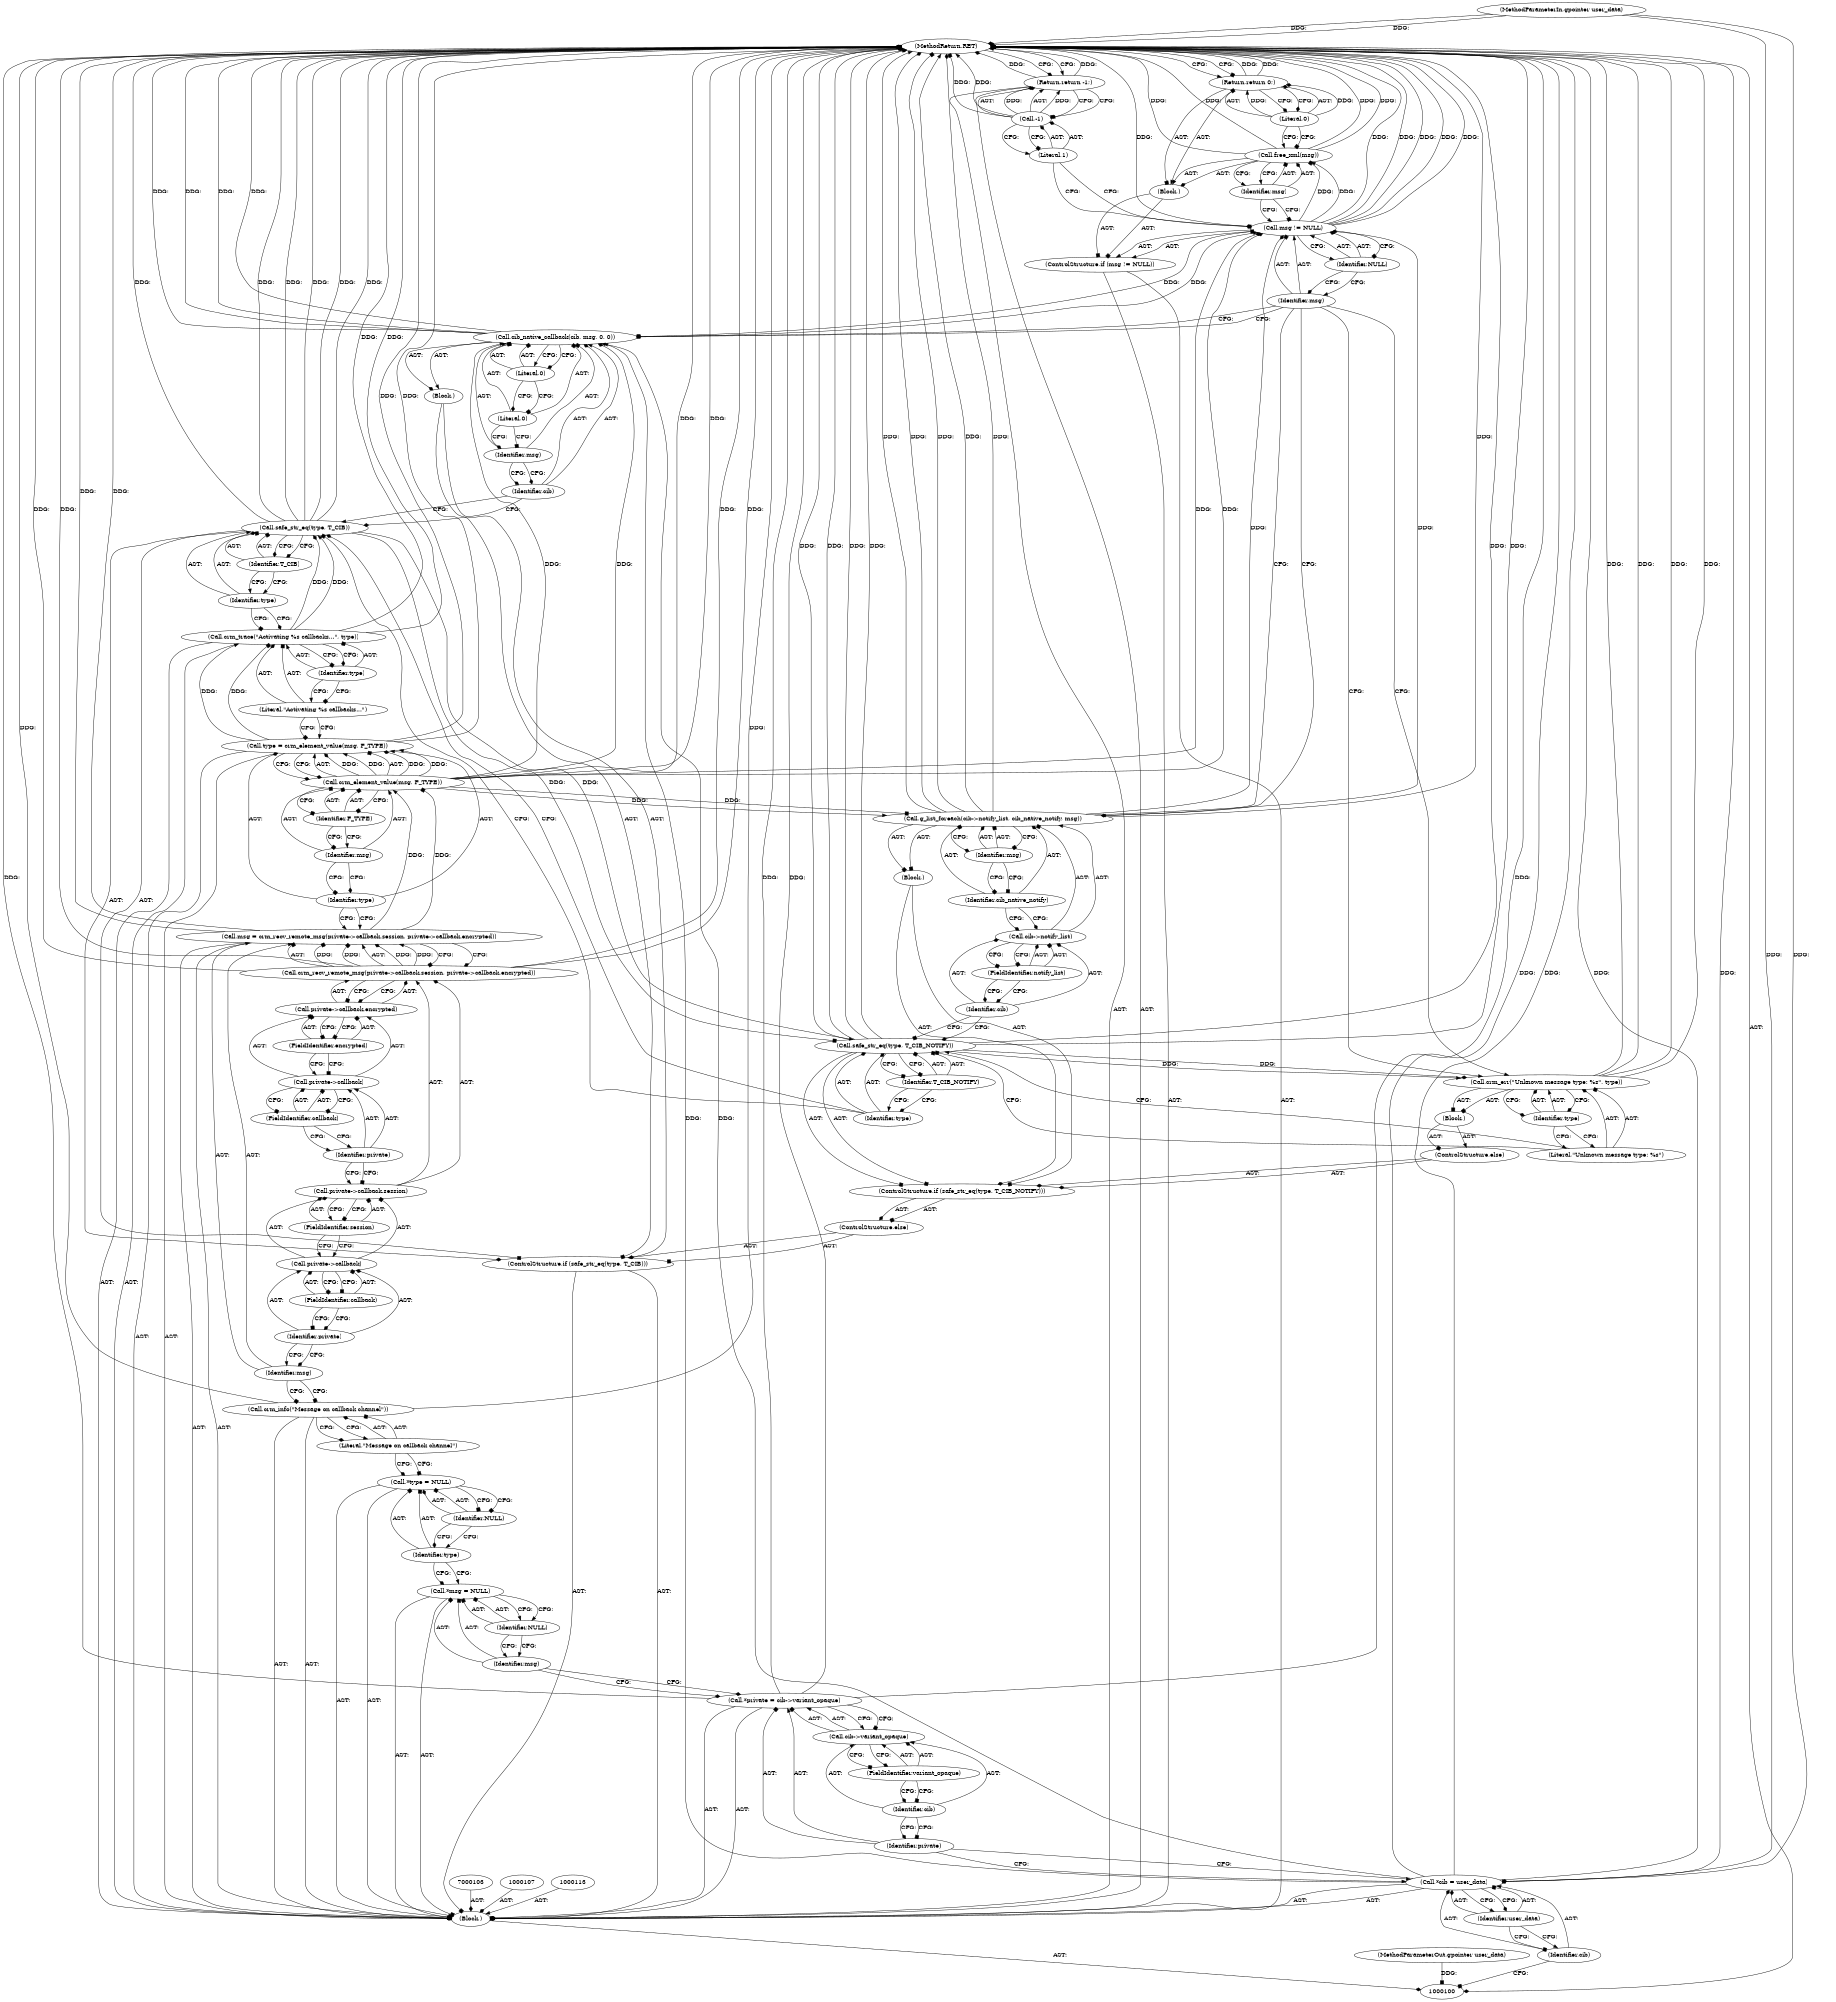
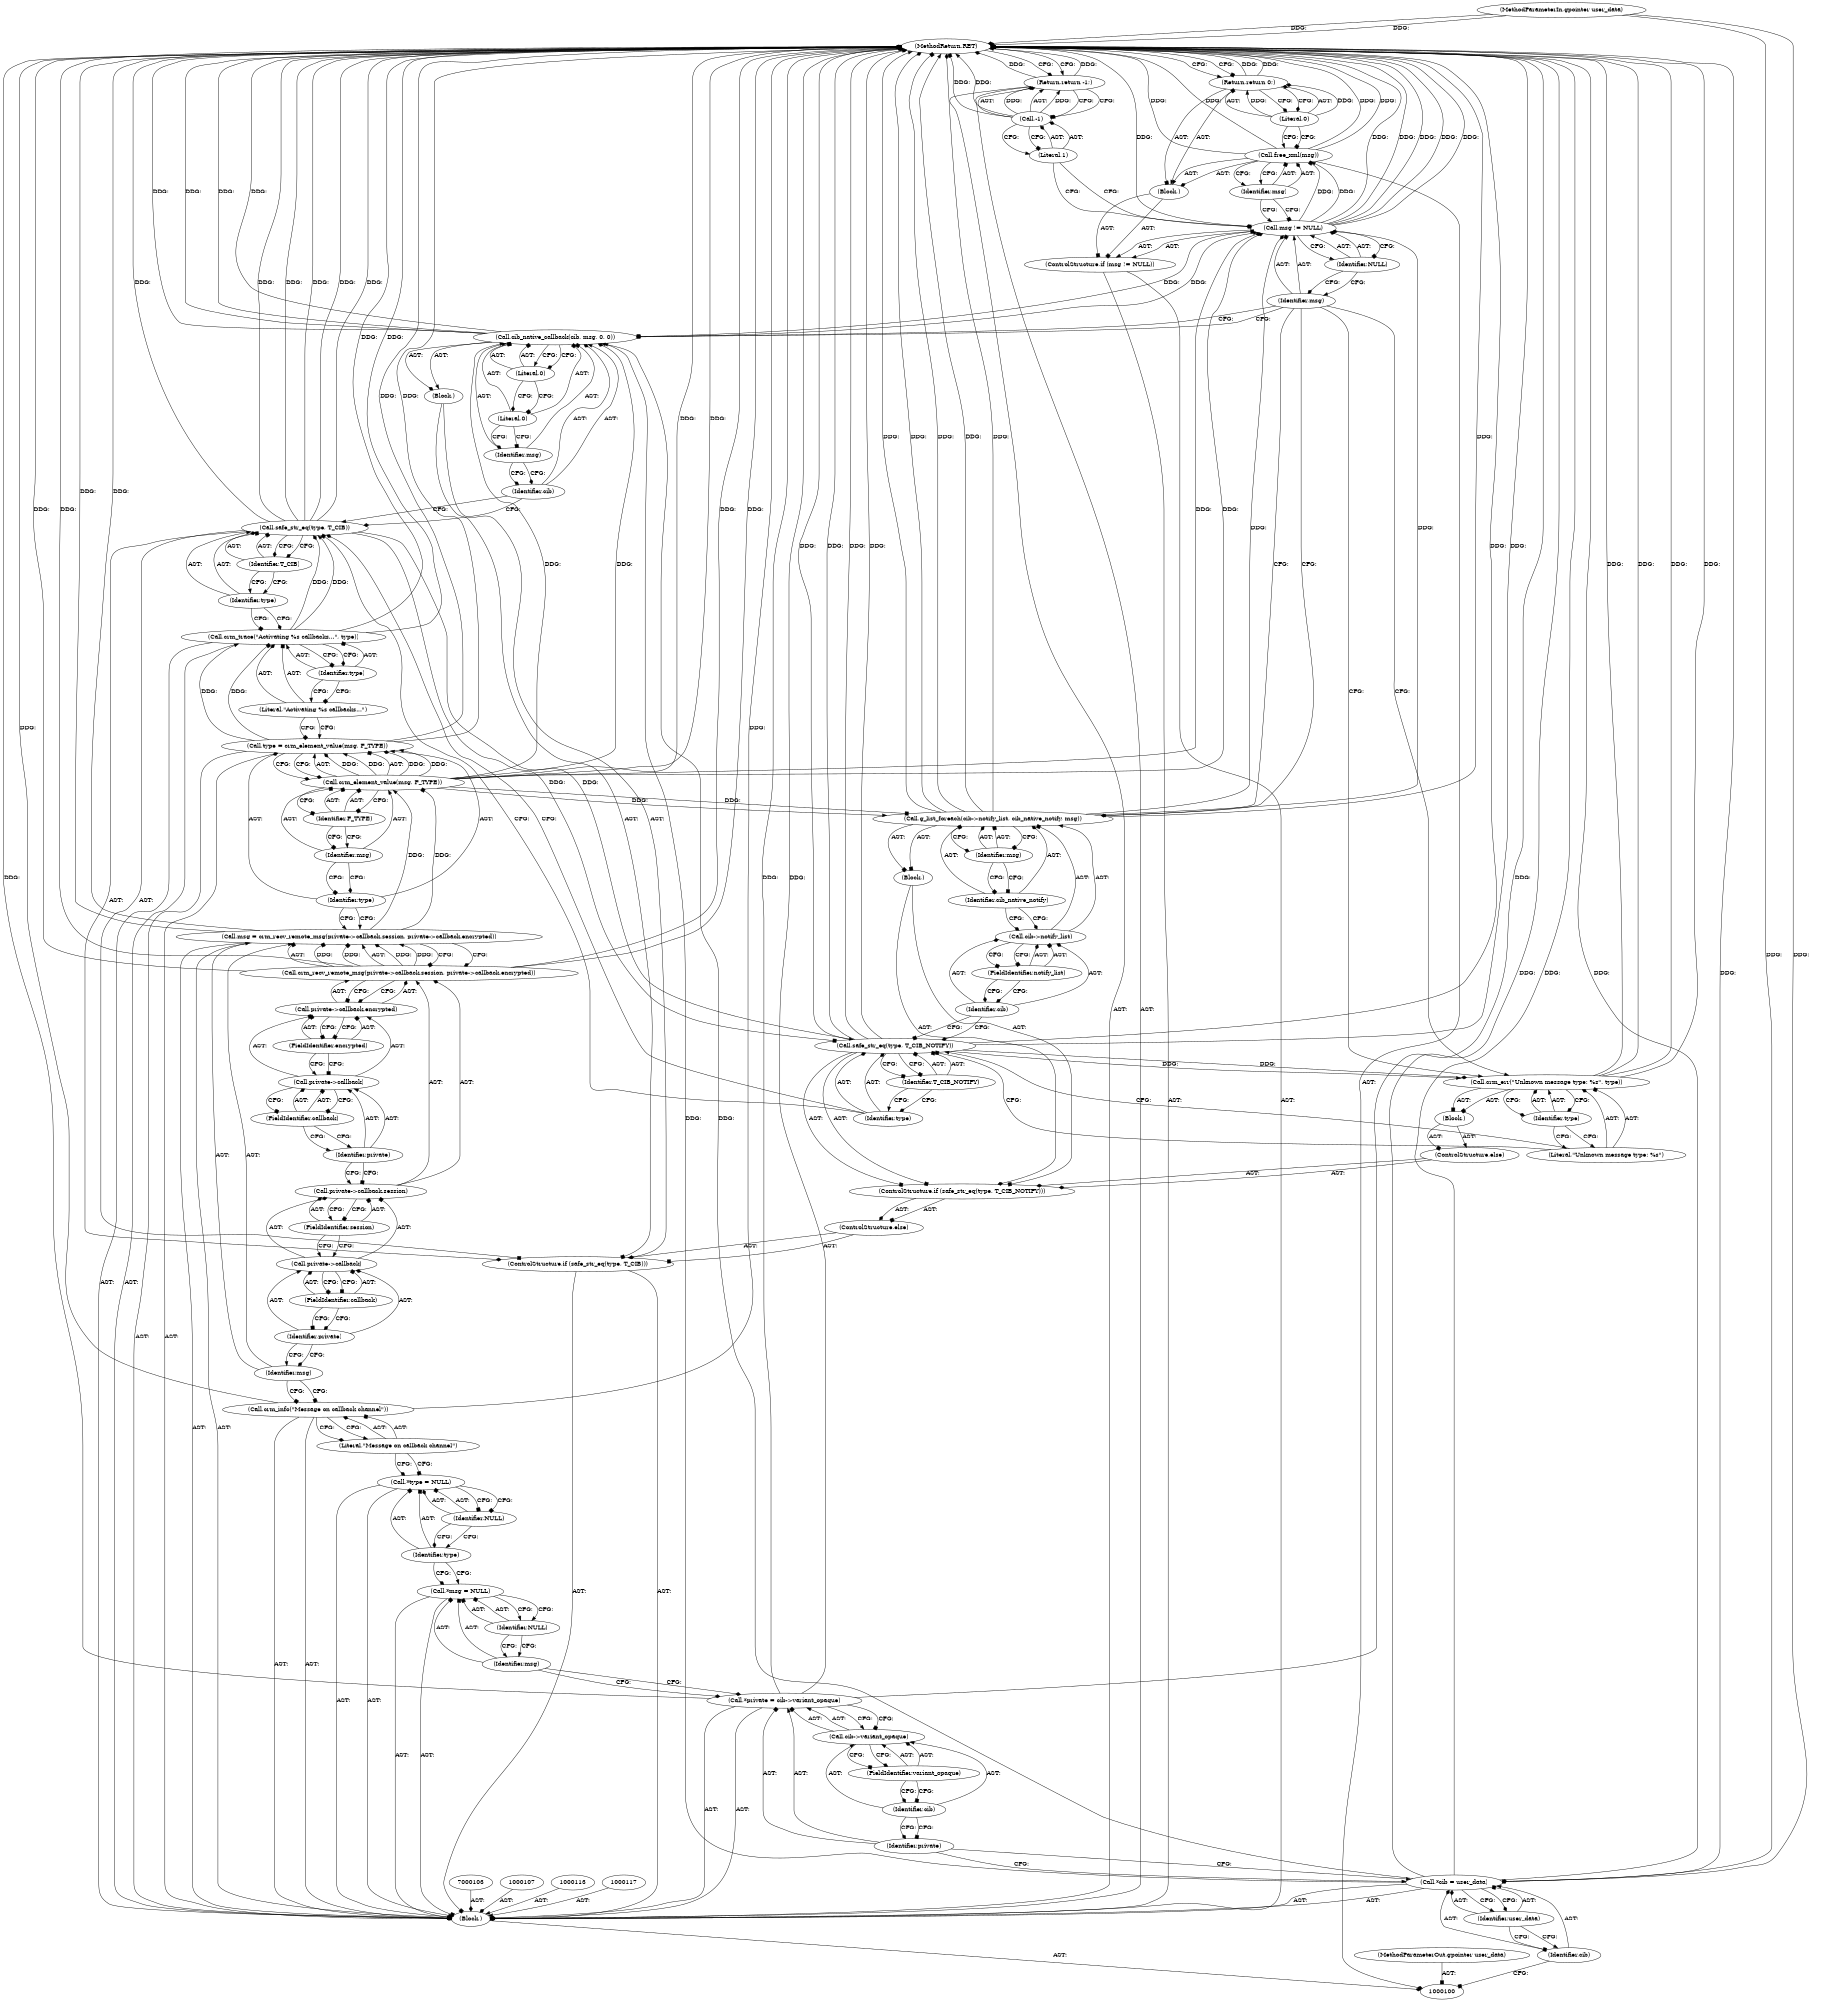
edge "(MethodReturn,RET)" -> "1000100": now "(Call,free_xml(msg))" -> "1000100"
node "1000117": added
edge "(MethodParameterOut,gpointer user_data)" -> "1000100": label "DDG: " -> "AST: "
